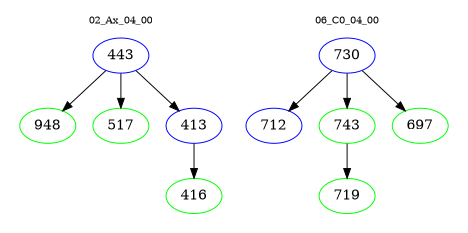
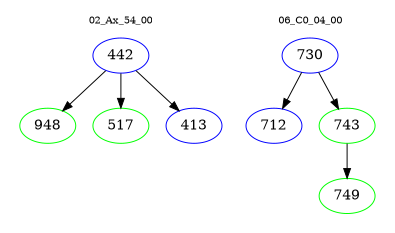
cluster "02_Ax_04_00": label "02_Ax_04_00" -> "02_Ax_54_00"
node "443": label "443" -> "442"
node "697": removed
node "416": removed
node "719": label "719" -> "749"
